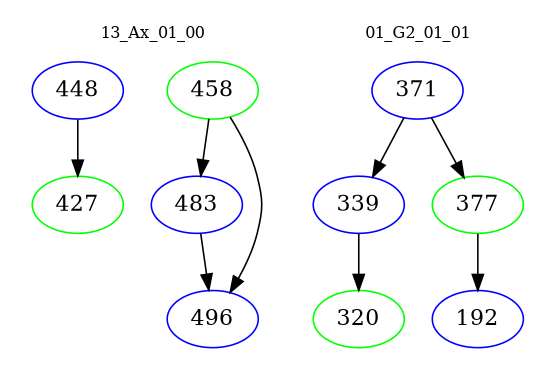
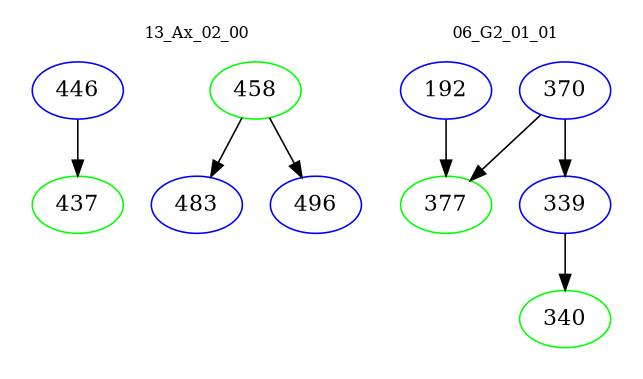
cluster "13_Ax_01_00": label "13_Ax_01_00" -> "13_Ax_02_00"
cluster "01_G2_01_01": label "01_G2_01_01" -> "06_G2_01_01"
node "448": label "448" -> "446"
node "371": label "371" -> "370"
node "427": label "427" -> "437"
edge "483" -> "496": removed
edge "377" -> "192": reversed
node "320": label "320" -> "340"
